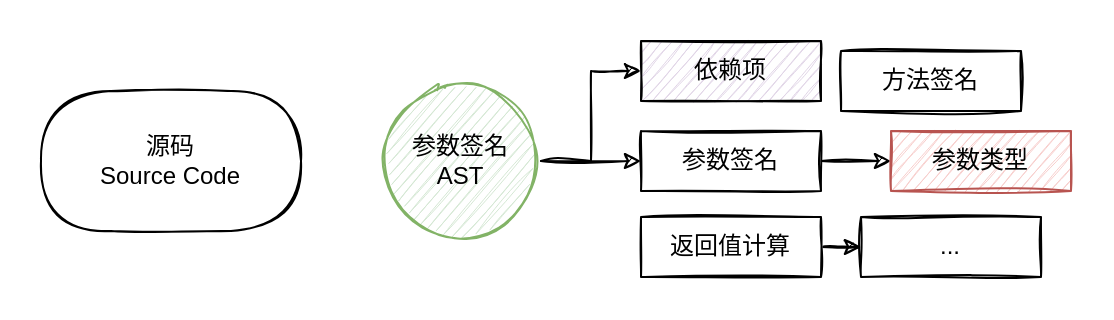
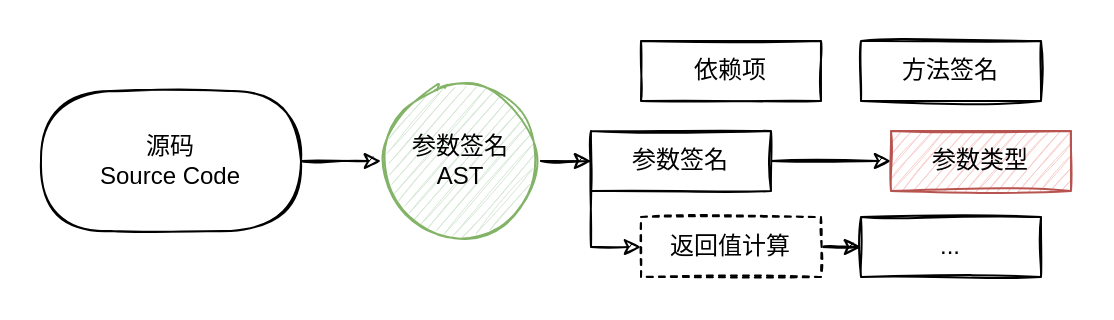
node "依赖项": fillcolor #e1d5e7 -> #ffffff
edge "参数签名 AST" -> "依赖项": removed
node "方法签名": moved (931, 81) -> (951, 71)
edge "源码 Source Code" -> "参数签名 AST": added
node "参数签名": moved (731, 161) -> (681, 161)
edge "参数签名 AST" -> "返回值计算": added
node "返回值计算": style solid -> dashed
